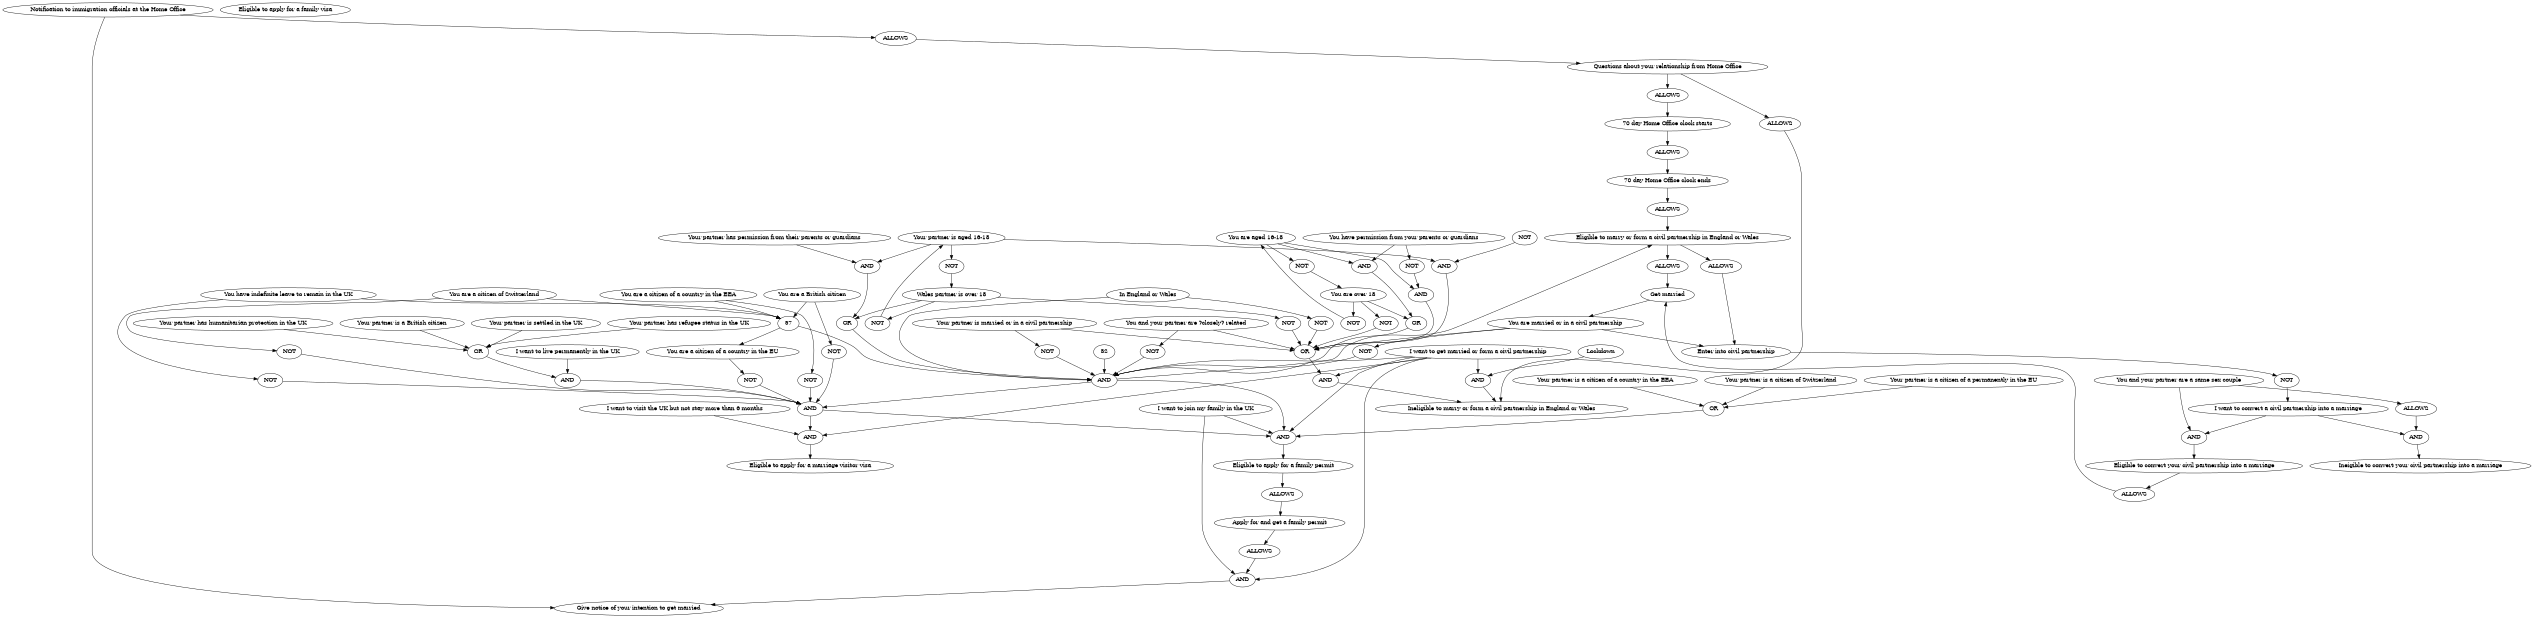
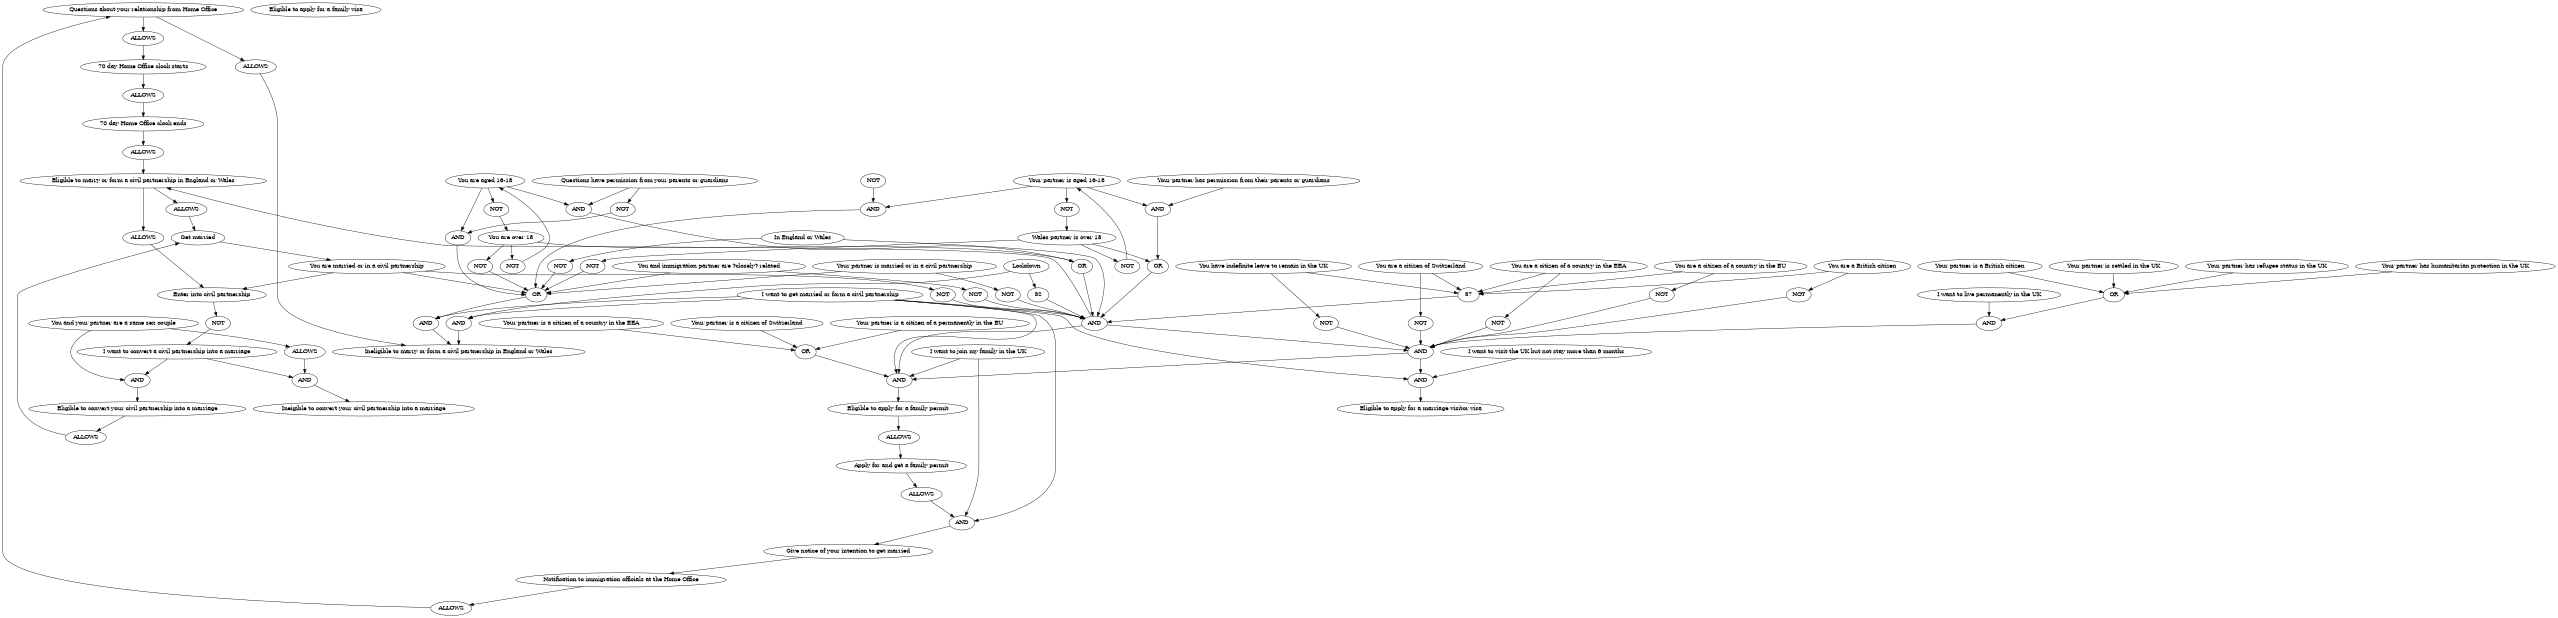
node "You have permission from your parents or guardians": label "You have permission from your parents or guardians" -> "Questions have permission from your parents or guardians"
edge "Lockdown" -> "52": added
node "You and your partner are ?closely? related": label "You and your partner are ?closely? related" -> "You and immigration partner are ?closely? related"
edge "57" -> "You are a citizen of a country in the EU": reversed
edge "Notification to immigration officials at the Home Office" -> "Give notice of your intention to get married": reversed
